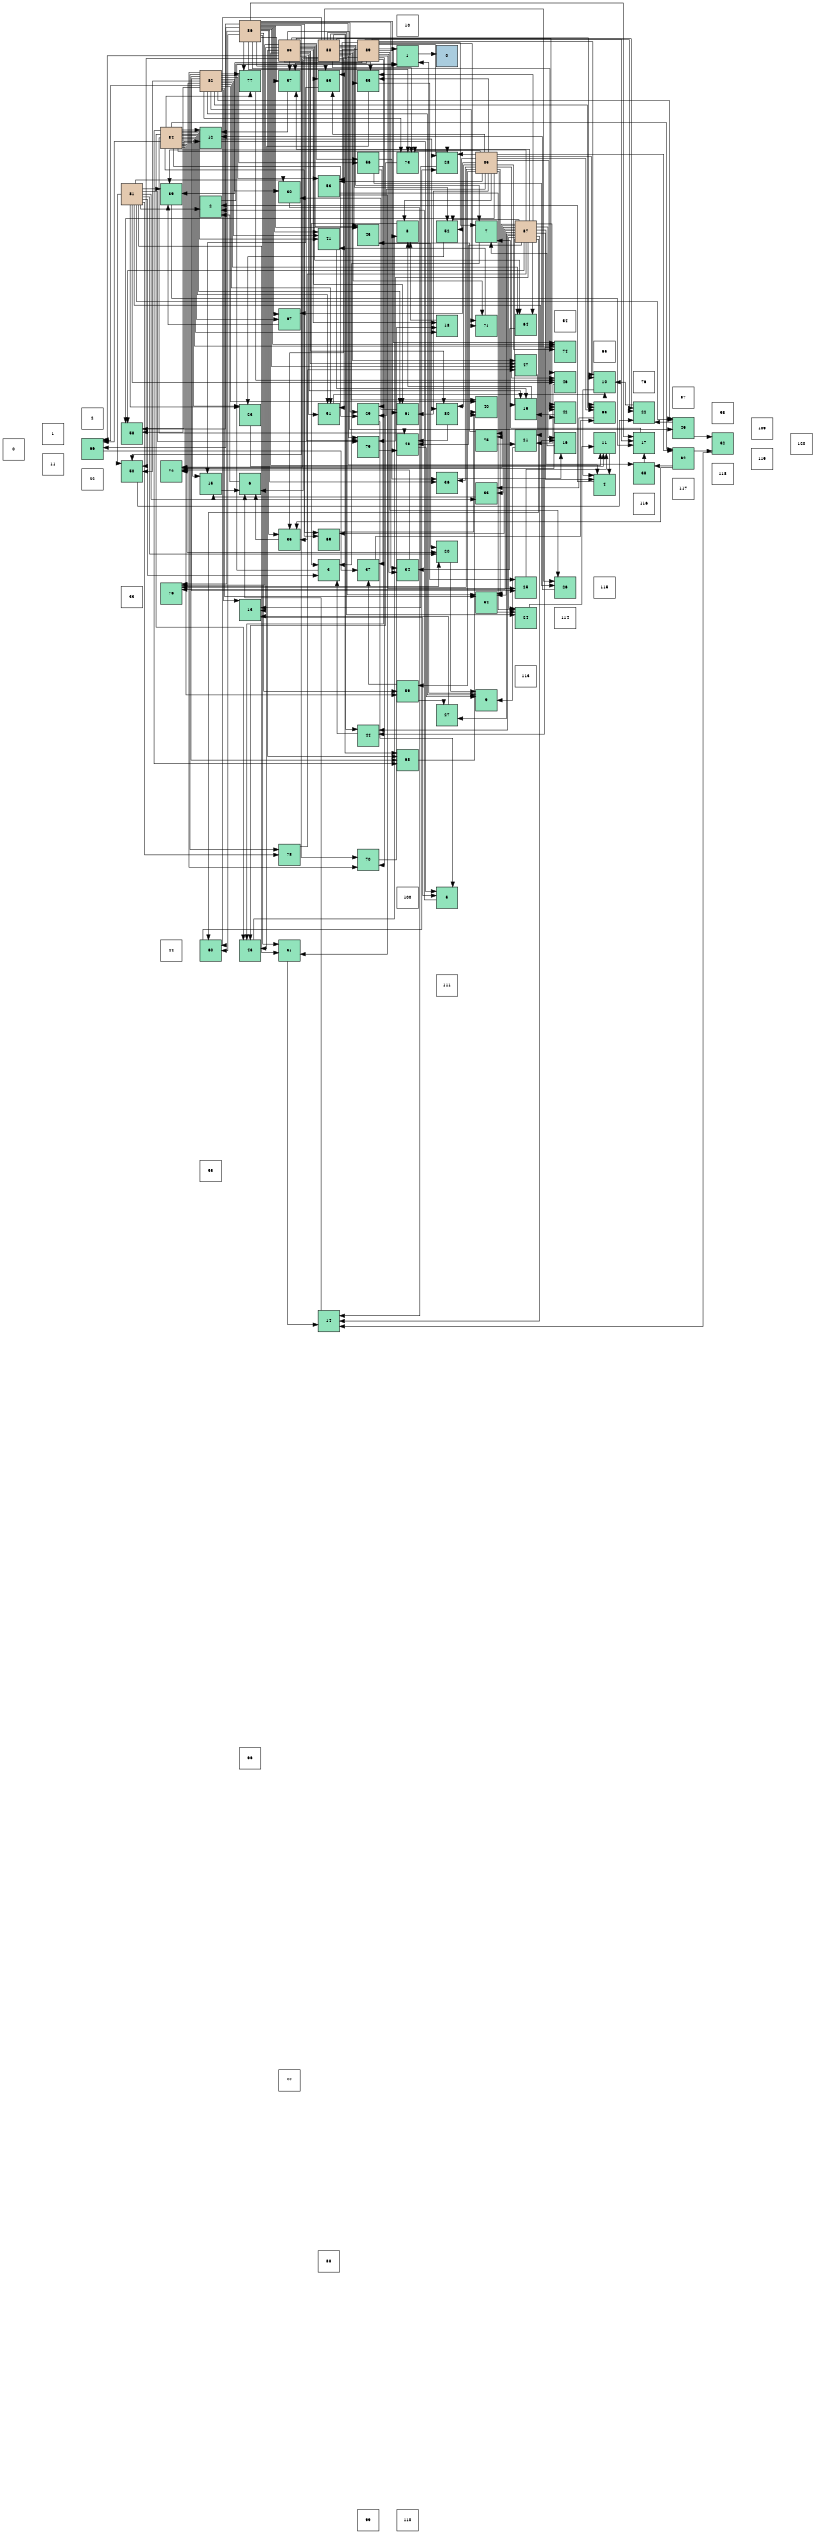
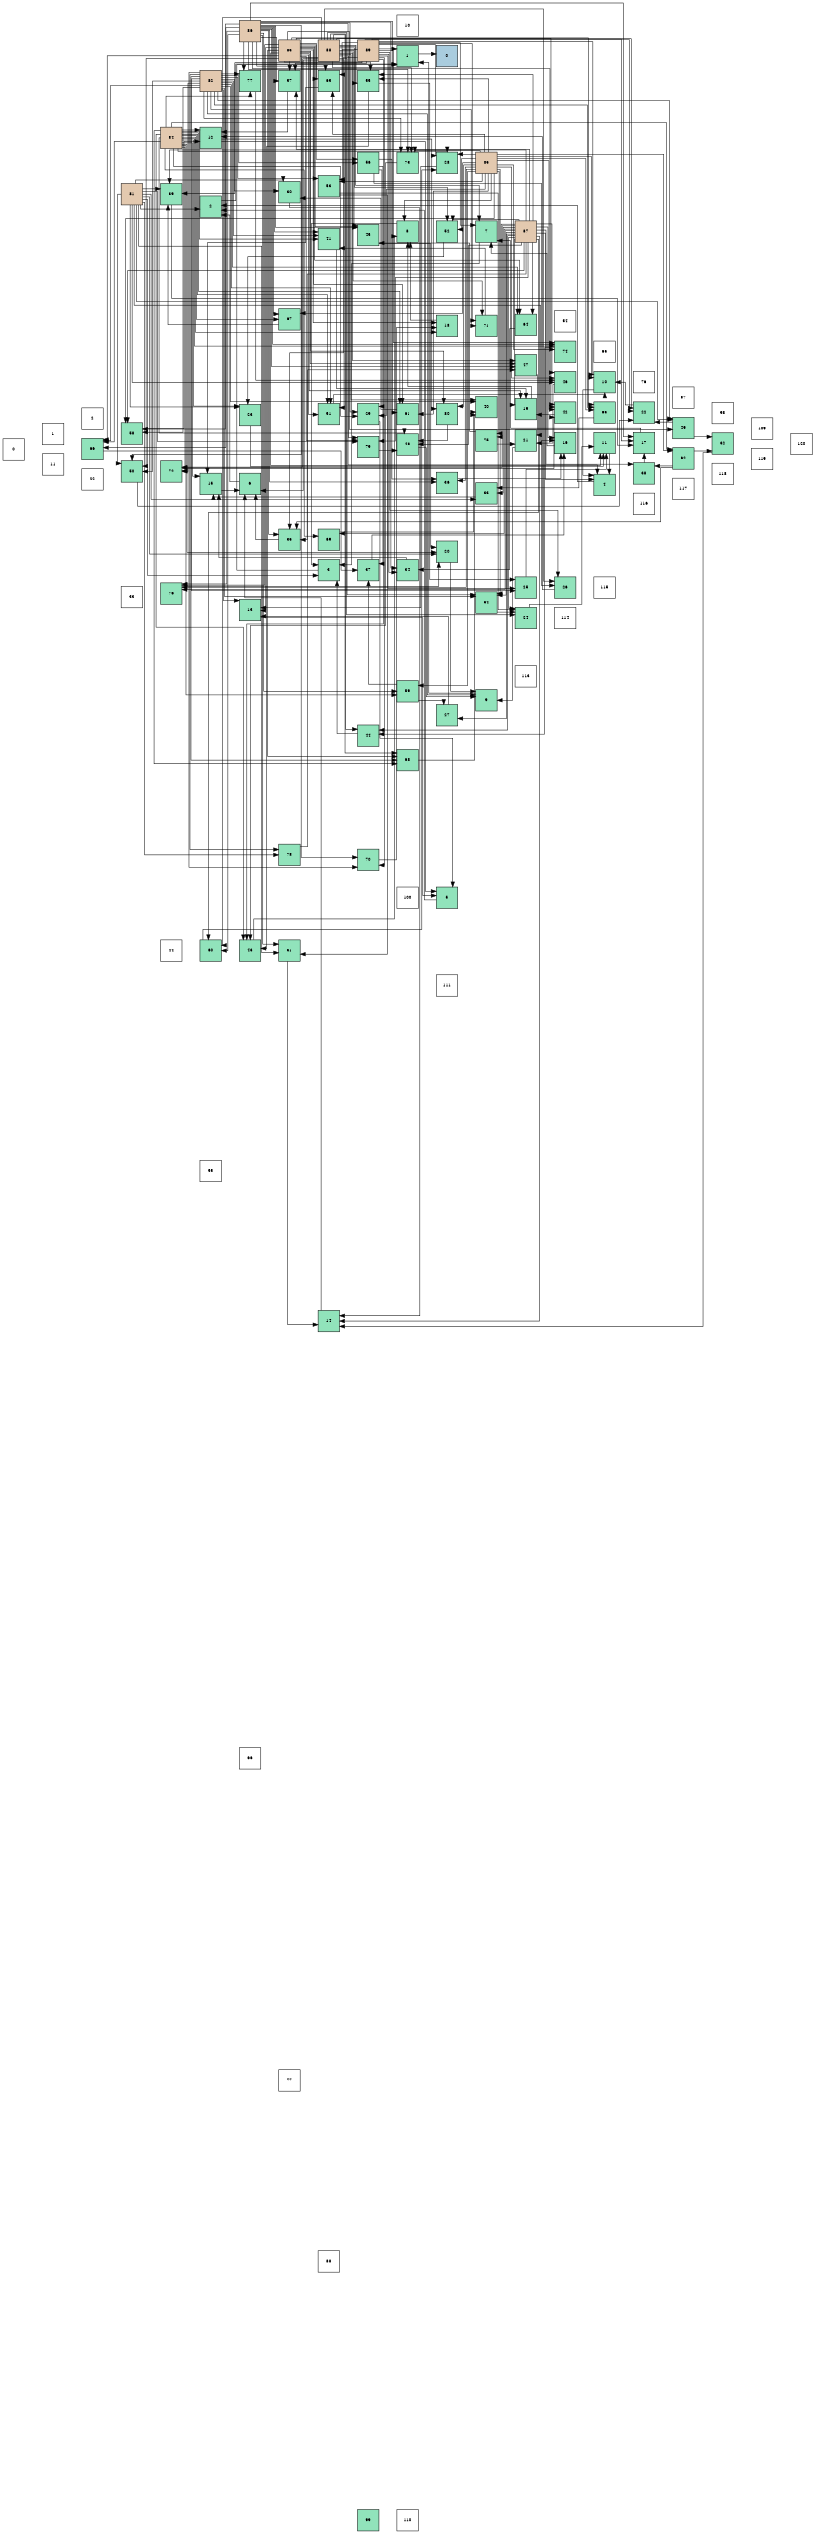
edge "86" -> "69": removed
edge "34" -> "72": now "34" -> "15"
edge "37" -> "63": now "37" -> "16"
node "99": fillcolor #ffffff -> #91e3bb
